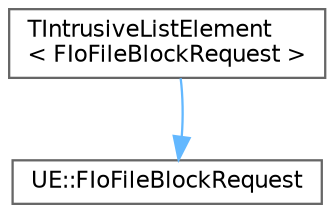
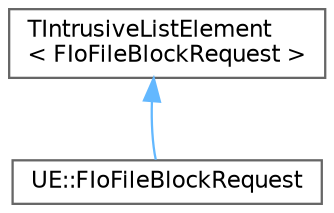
edge "TIntrusiveListElement < FIoFileBlockRequest >" -> "UE::FIoFileBlockRequest": reversed
